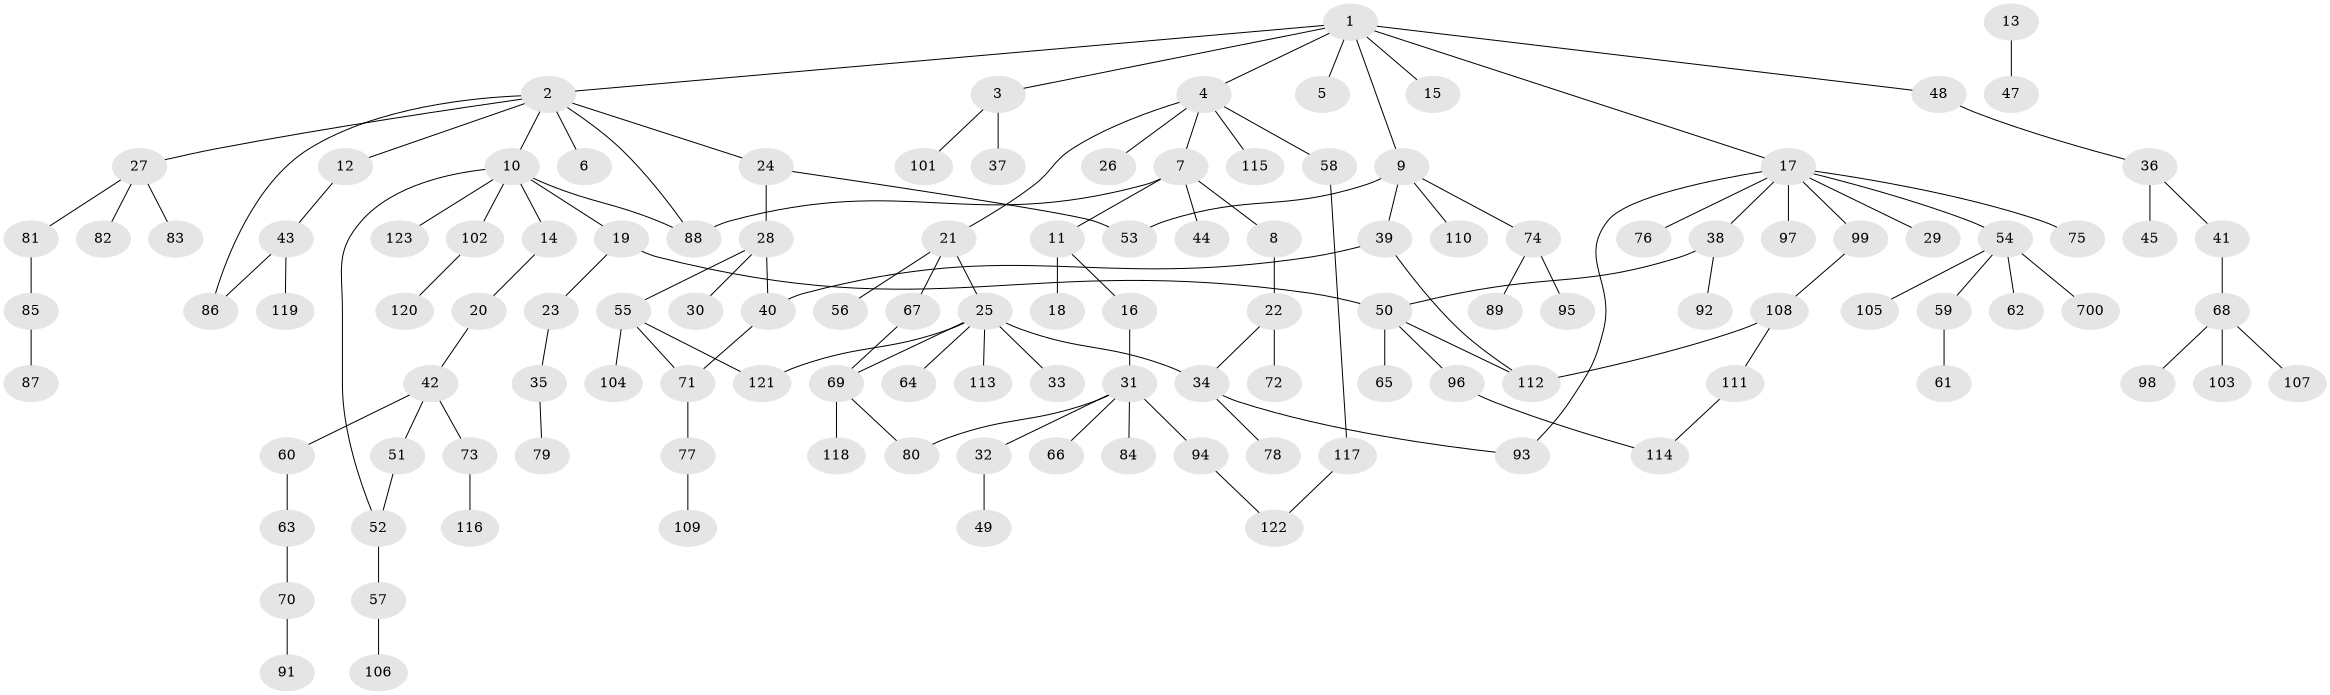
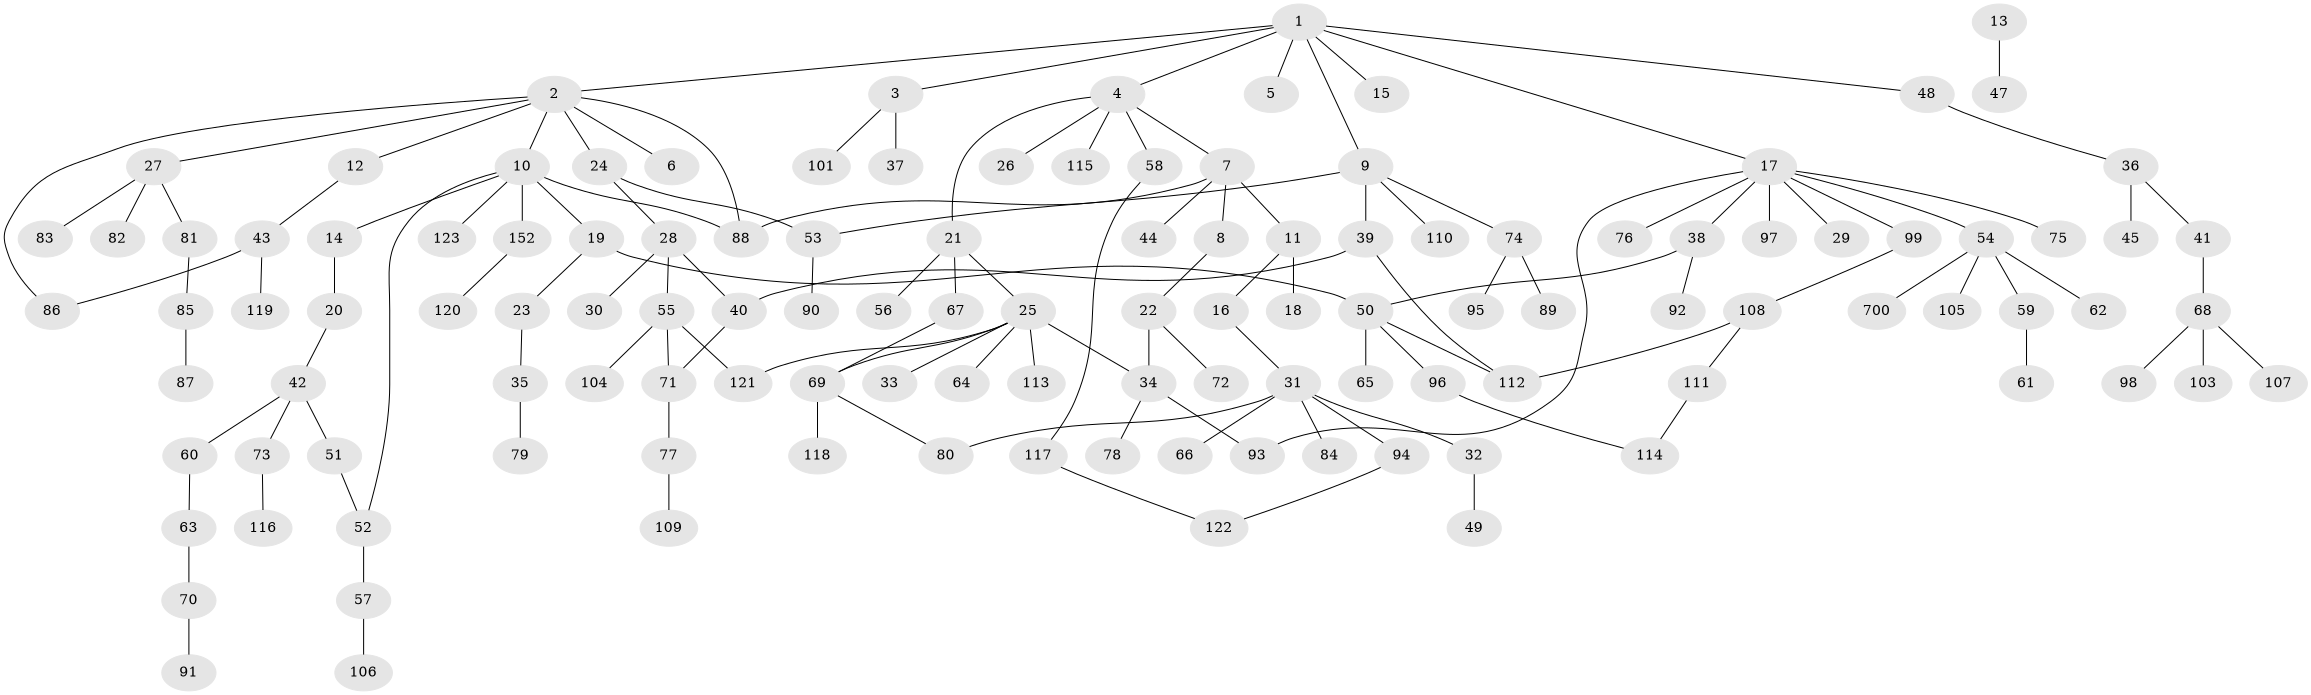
node "102": label "102" -> "152"
node "90": added
